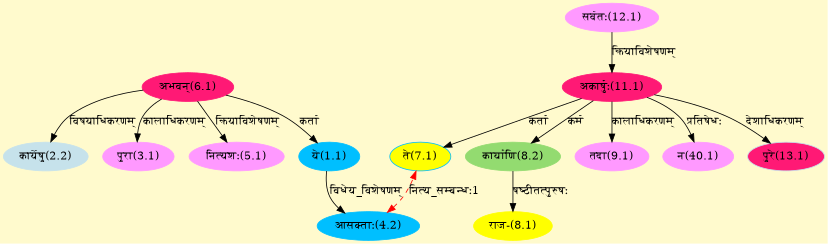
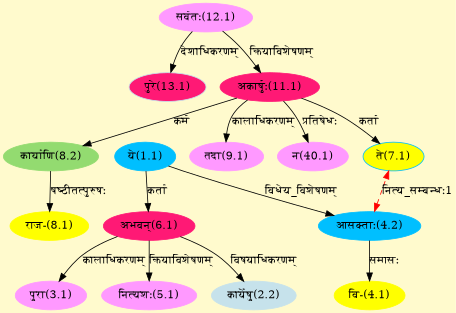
edge "अभवन्(6.1)" -> "ये(1.1)": reversed
edge "अकार्षुः(11.1)" -> "पुरे(13.1)": now "सर्वतः(12.1)" -> "पुरे(13.1)"
node "वि-(4.1)": added
